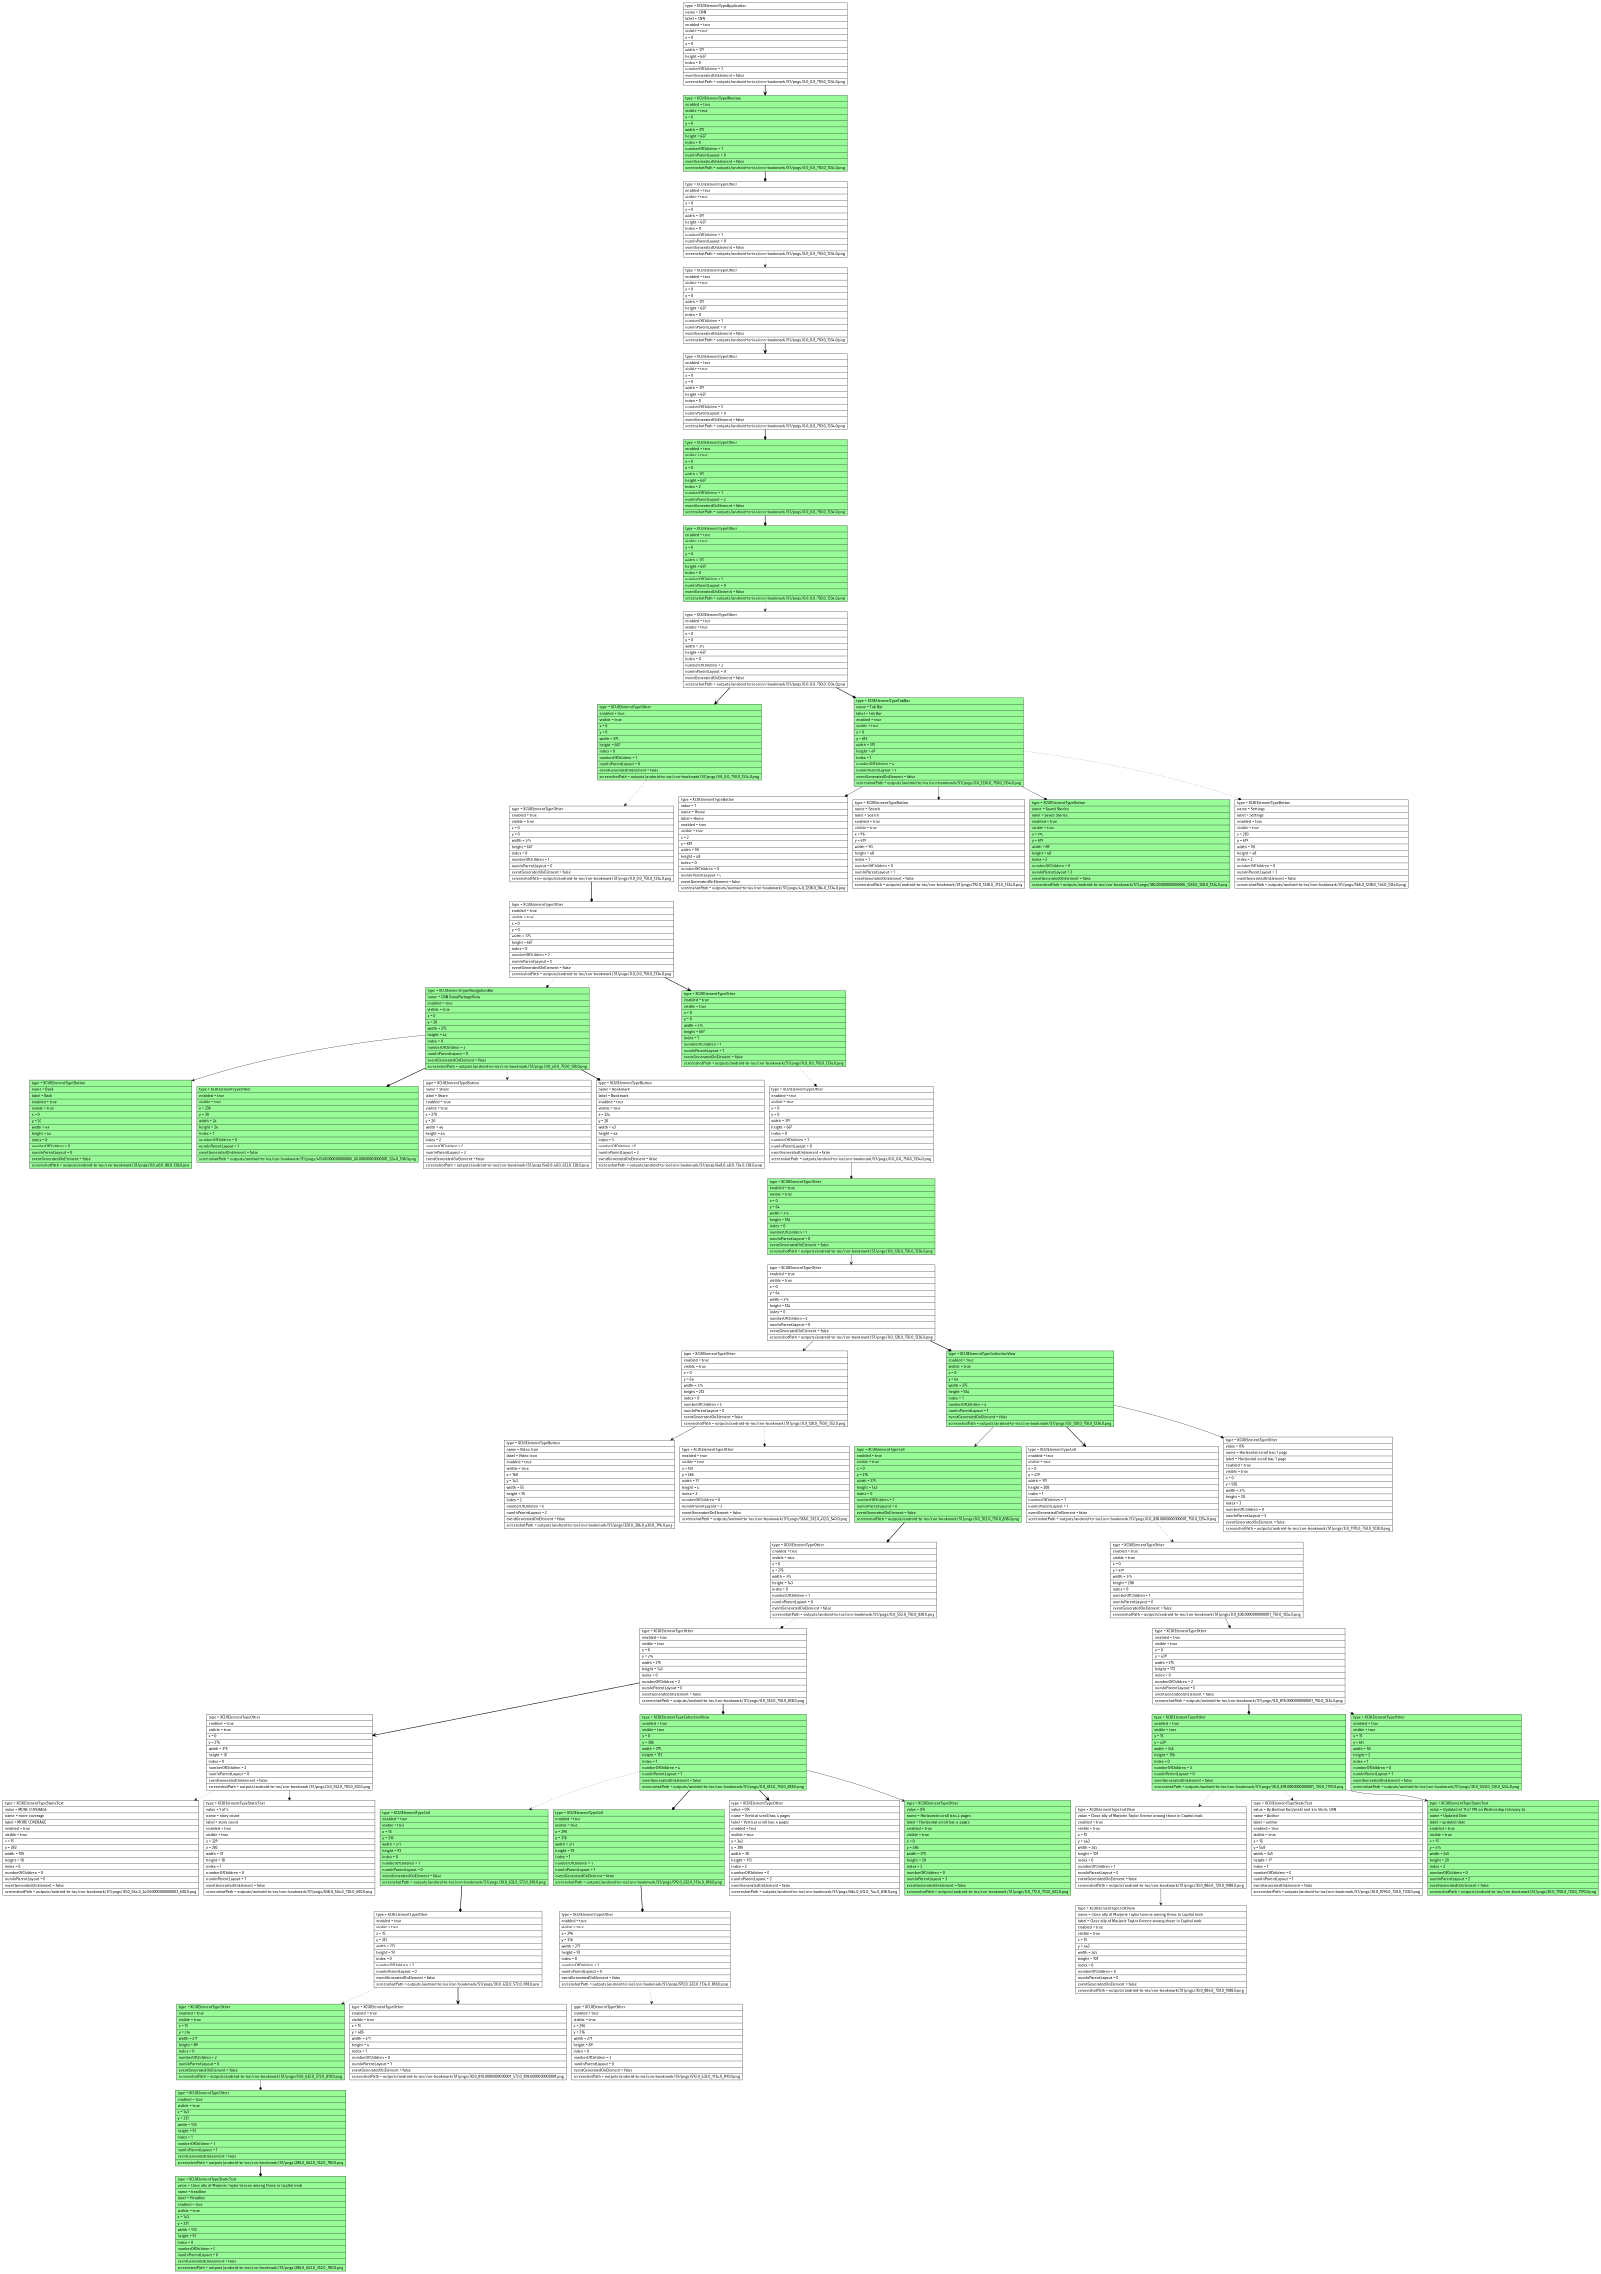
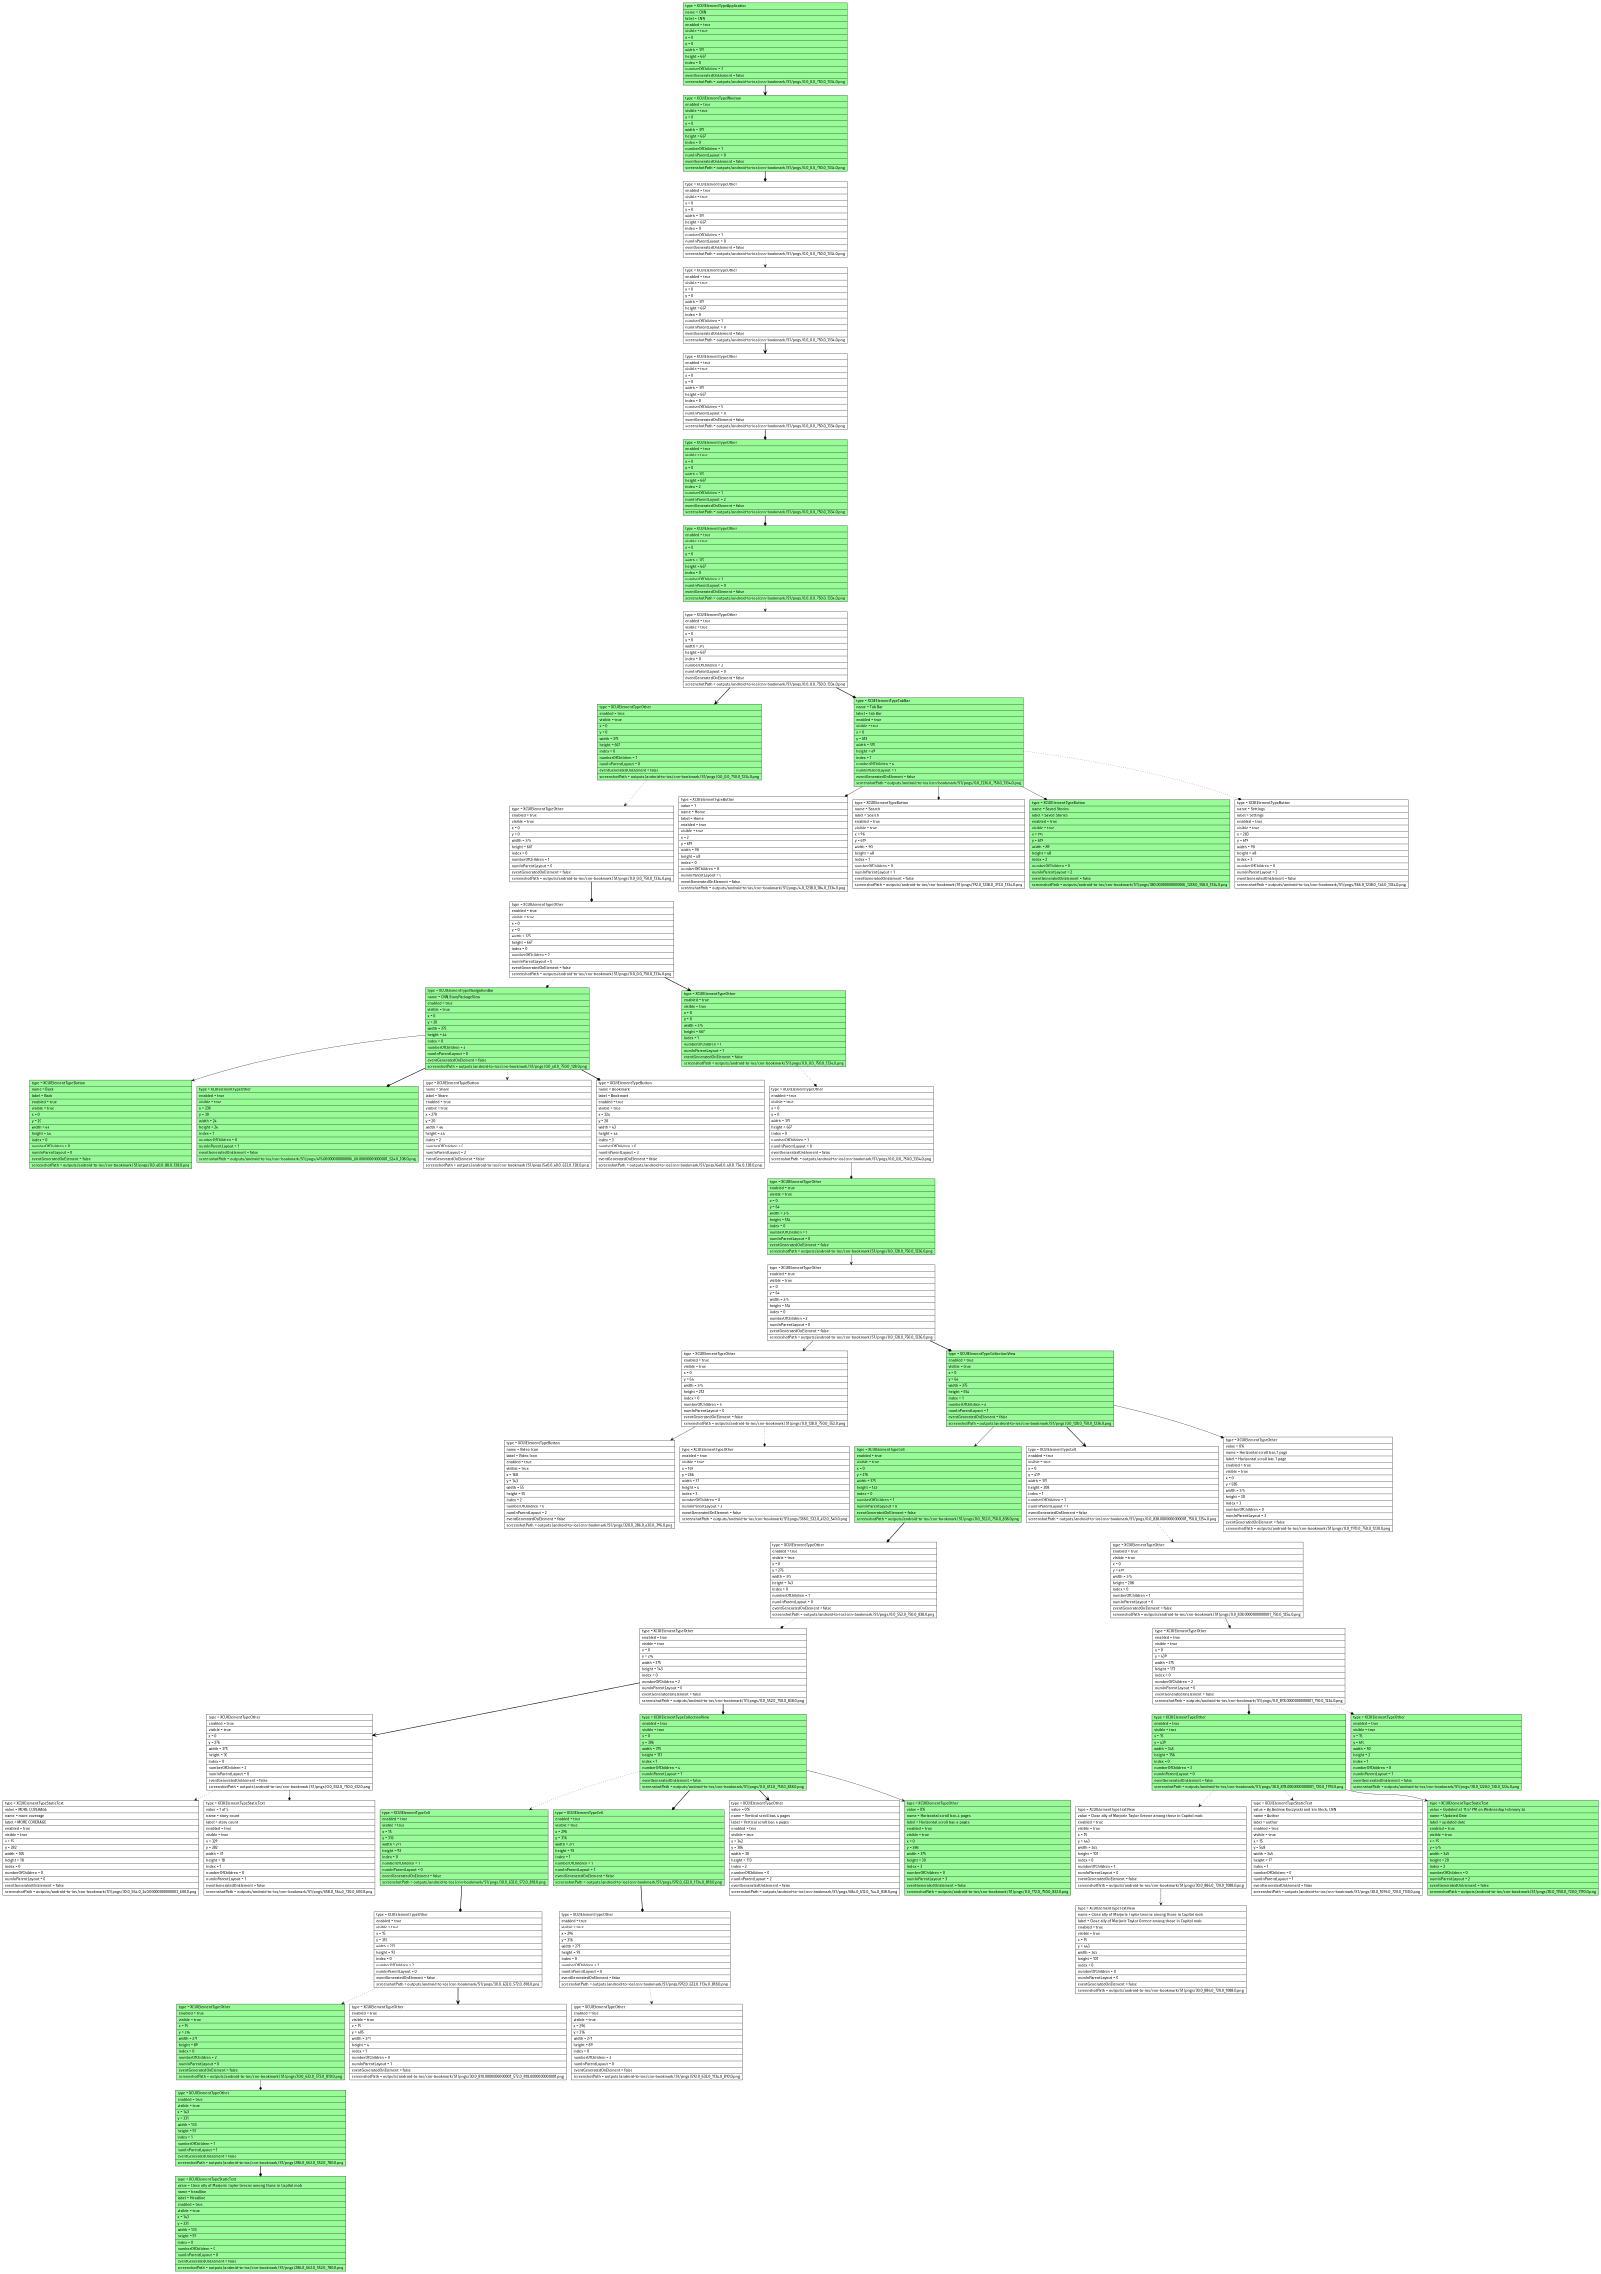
node "type = XCUIElementTypeApplication": fillcolor white -> palegreen
